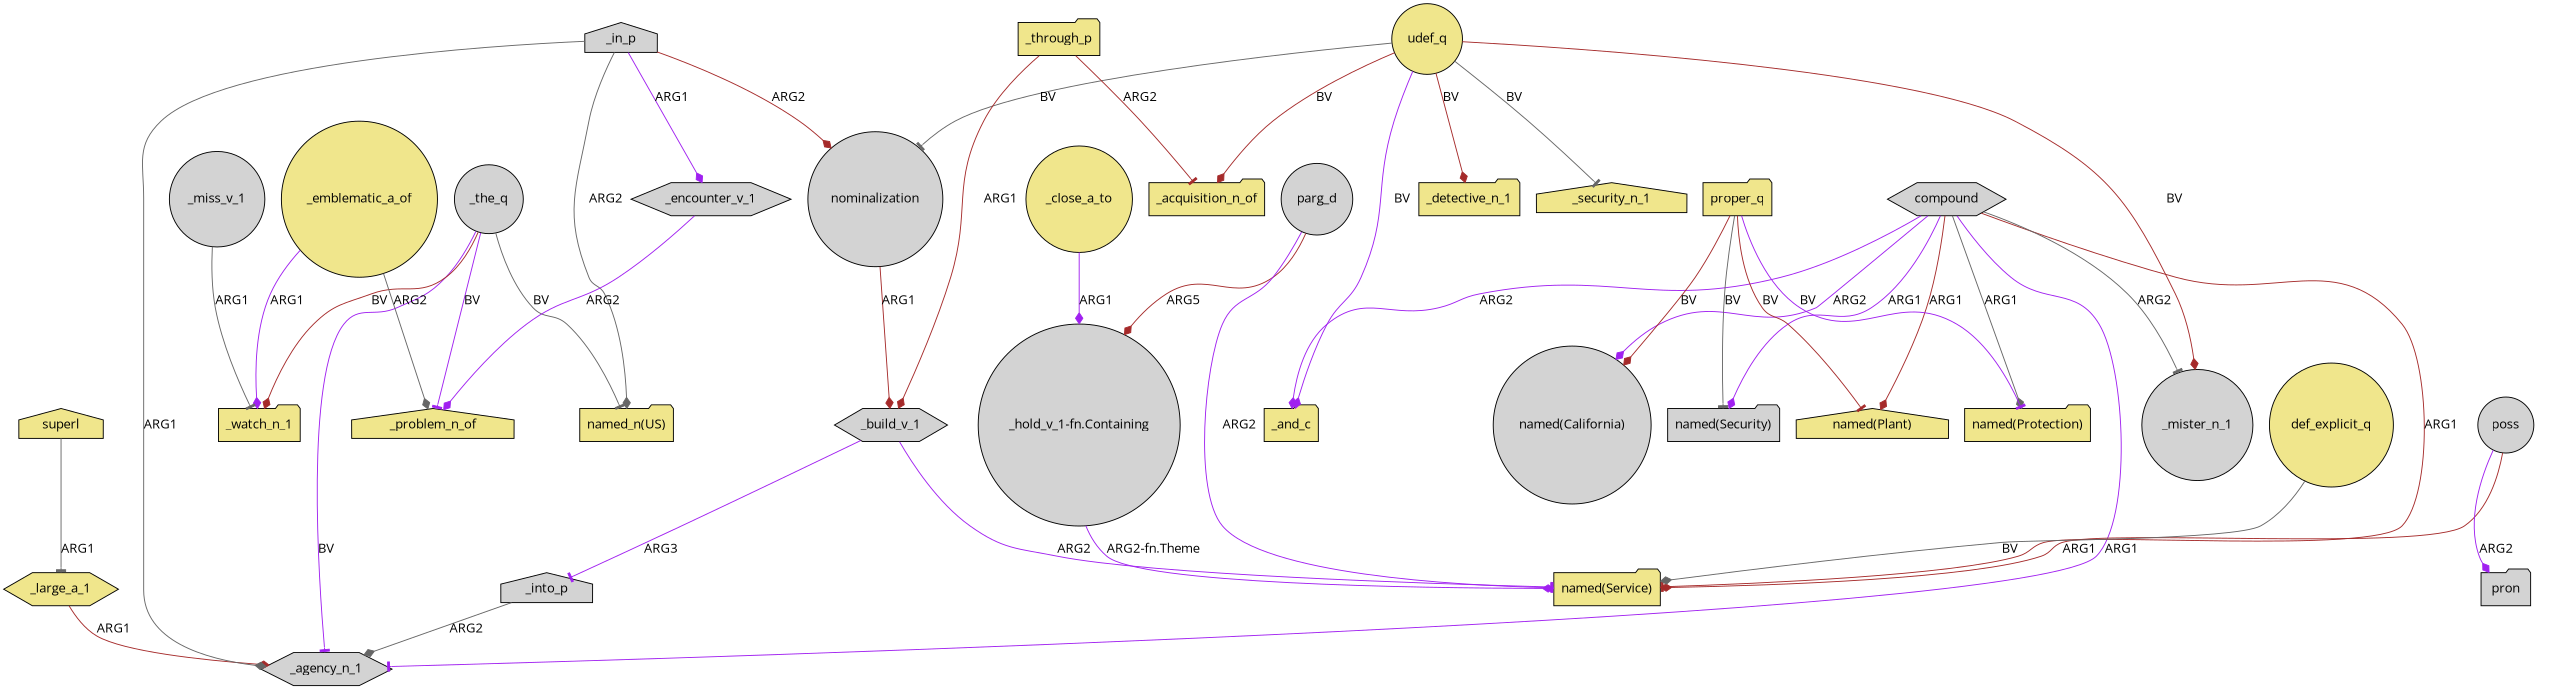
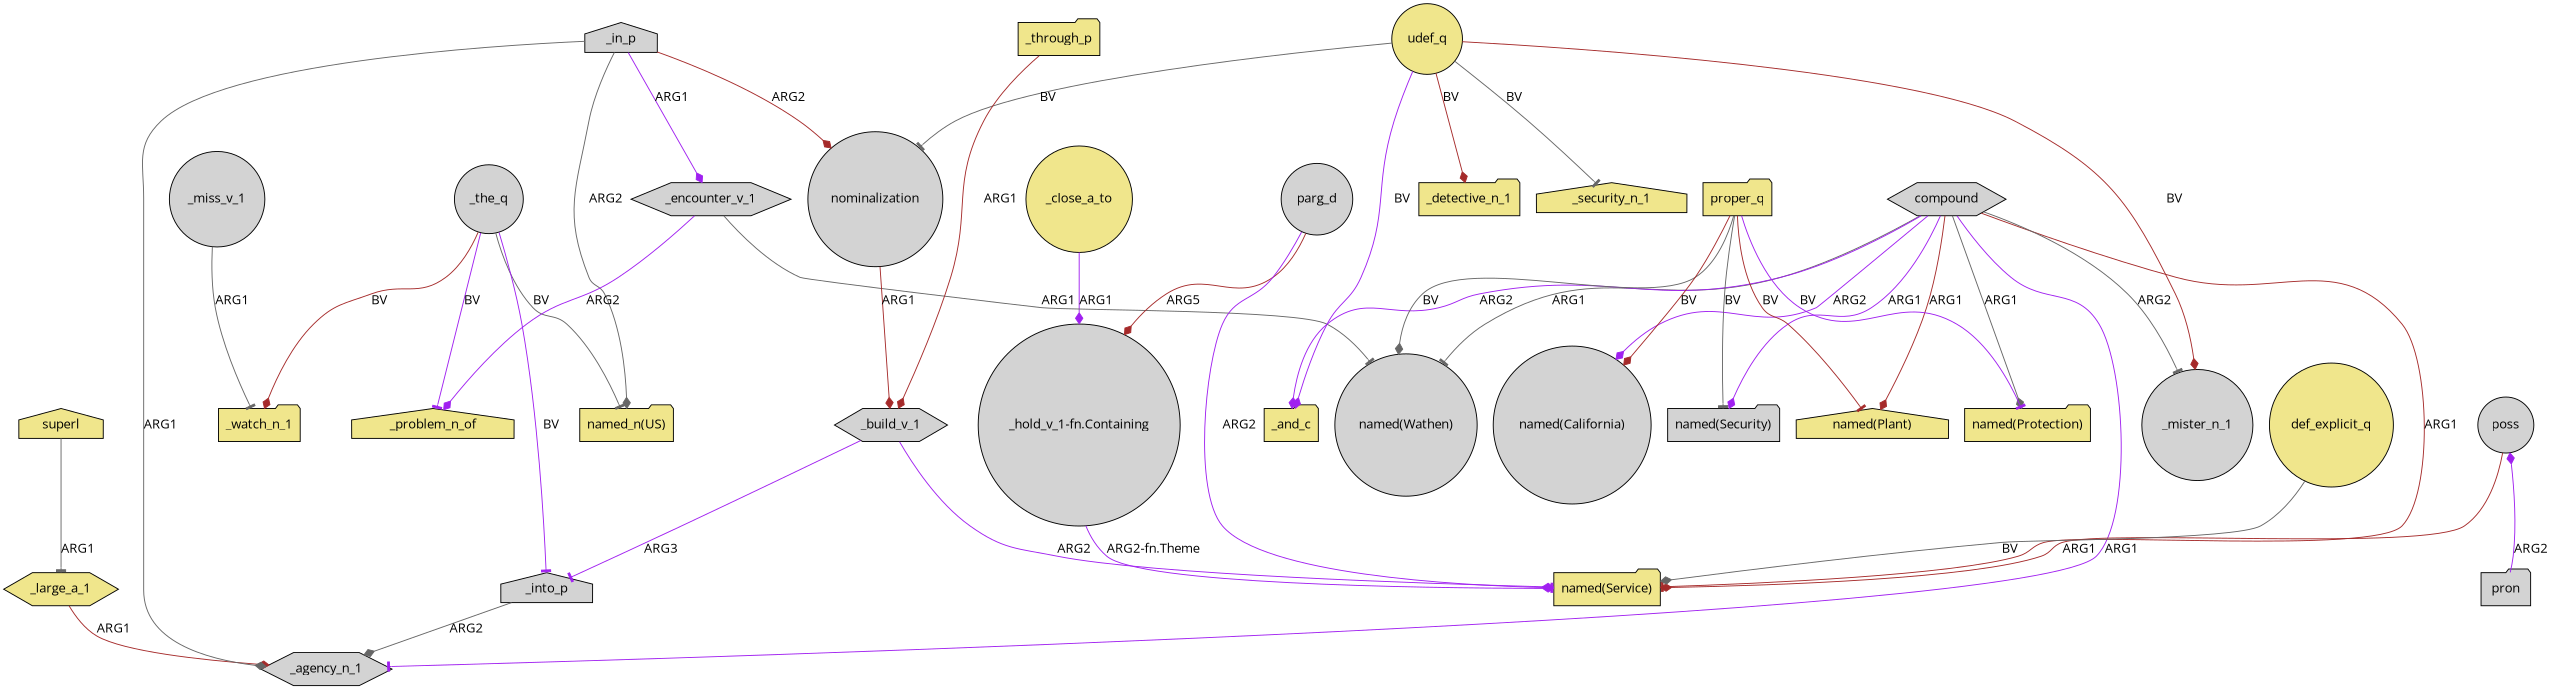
node "_emblematic_a_of": removed
node "_acquisition_n_of": removed
edge "_the_q" -> "_agency_n_1": now "_the_q" -> "_into_p"
node "named(Wathen)": added
edge "poss" -> "pron": reversed
edge "_build_v_1" -> "named(Service)": arrowhead tee -> diamond
